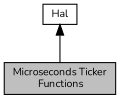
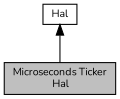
node "Microseconds Ticker Functions": label "Microseconds Ticker Functions" -> "Microseconds Ticker Hal"
